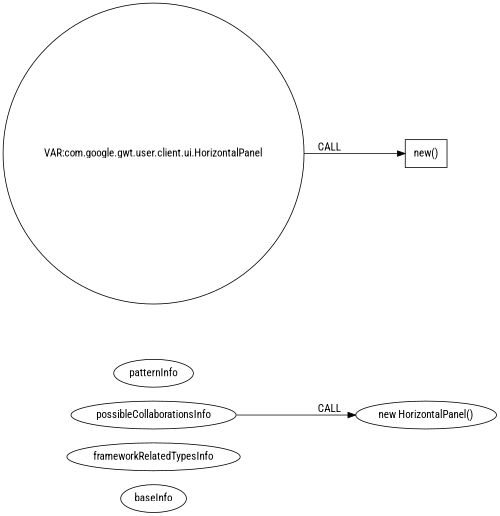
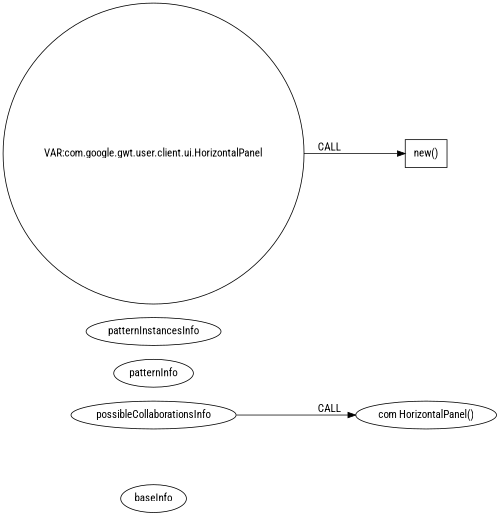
node "patternInstancesInfo": added
node "new HorizontalPanel()": label "new HorizontalPanel()" -> "com HorizontalPanel()"
node "frameworkRelatedTypesInfo": removed
